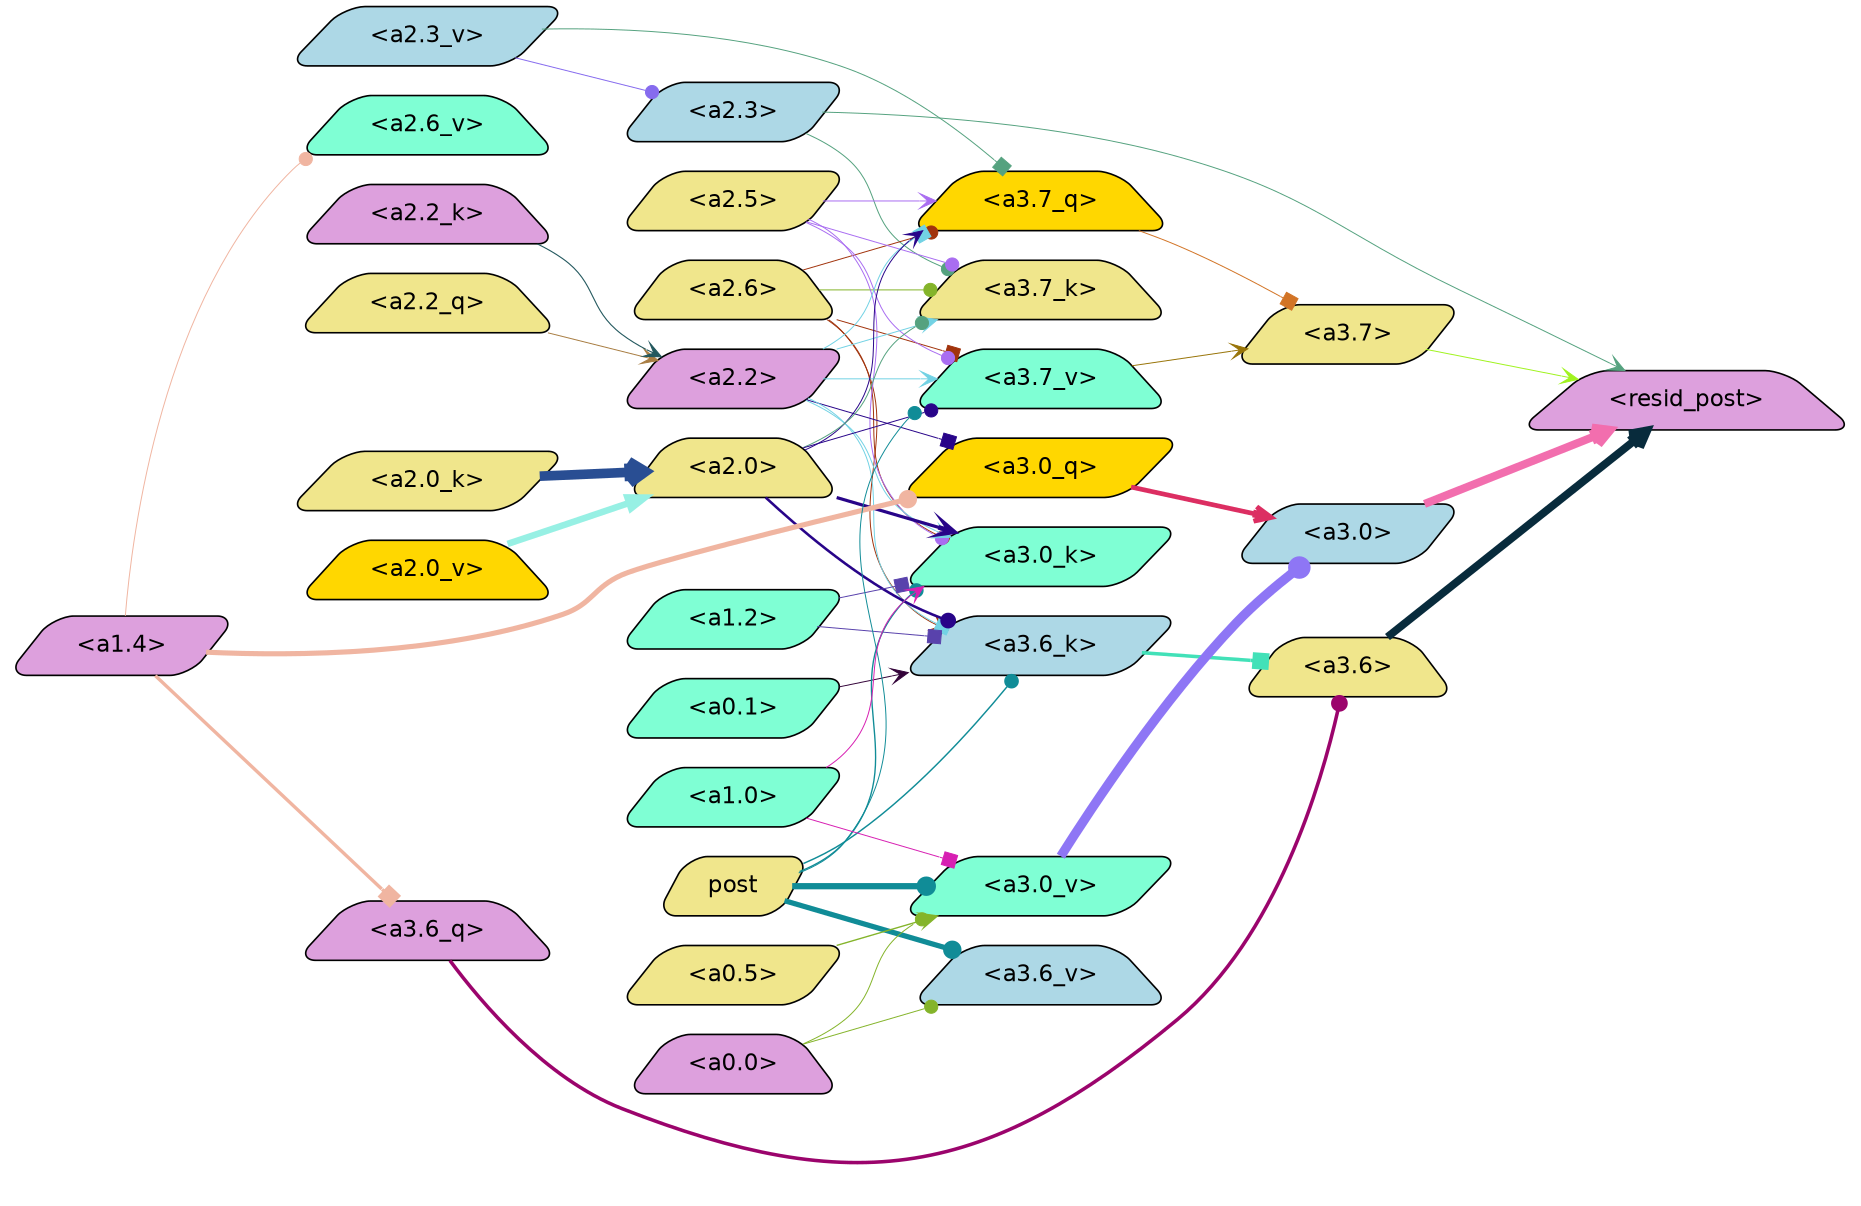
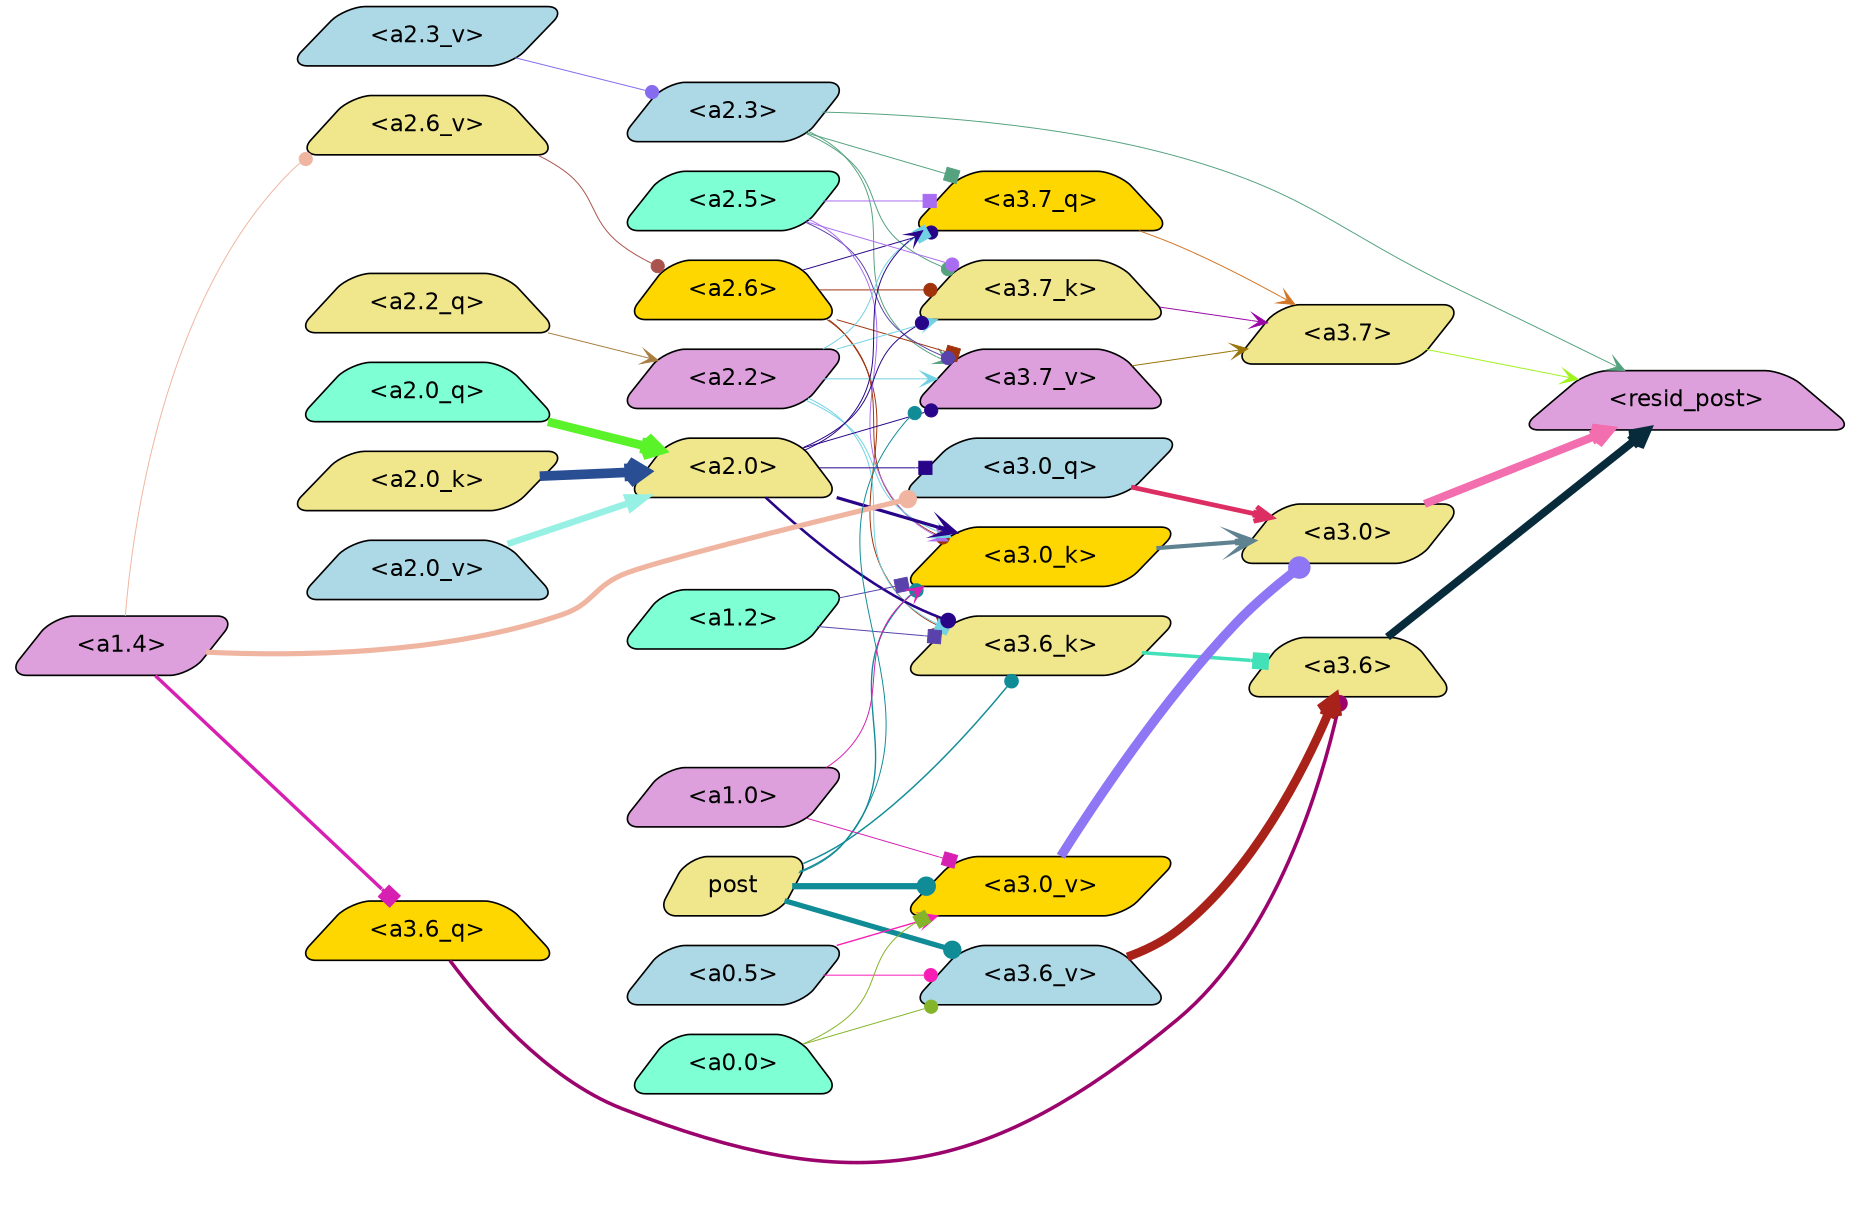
edge "<a2.3_v>" -> "<a3.7_q>": now "<a2.3>" -> "<a3.7_q>"
node "<a2.6_v>": fillcolor aquamarine -> khaki
node "<a2.5>": fillcolor khaki -> aquamarine
edge "<a2.5>" -> "<a3.7_q>": arrowhead vee -> box
edge "<a2.6_v>" -> "<a2.6>": added
node "<a2.2_k>": removed
edge "<a2.3>" -> "<a3.7_v>": added
edge "<a2.6>" -> "<a3.7_q>": color #a1330c -> #280489
edge "<a3.7_q>" -> "<a3.7>": arrowhead box -> vee
node "<a2.6>": fillcolor khaki -> gold
edge "<a2.6>" -> "<a3.7_k>": color #84b42a -> #a1330c
edge "<a3.7_k>" -> "<a3.7>": added
edge "<a2.5>" -> "<a3.7_v>": color #a96df1 -> #5942ac
edge "<a2.5>" -> "<a3.0_k>": arrowhead dot -> vee
node "<a3.7_v>": fillcolor aquamarine -> plum
node "<a2.0_q>": added
edge "<a2.0>" -> "<a3.7_k>": color #55a27f -> #280489
edge "<a2.2>" -> "<a3.0_q>": now "<a2.0>" -> "<a3.0_q>"
node "<a3.0_q>": fillcolor gold -> lightblue
node "<a3.0>": fillcolor lightblue -> khaki
edge "<a3.0_k>" -> "<a3.0>": added
node "<a3.0_k>": fillcolor aquamarine -> gold
node "<a2.0_v>": fillcolor gold -> lightblue
node "<a3.6_k>": fillcolor lightblue -> khaki
node "<a0.1>": removed
edge "<a1.4>" -> "<a3.6_q>": color #f0b5a1 -> #d71fb2
node "<a1.0>": fillcolor aquamarine -> plum
edge "<a3.6_v>" -> "<a3.6>": added
node "<a3.0_v>": fillcolor aquamarine -> gold
node "<a3.6_q>": fillcolor plum -> gold
edge "<a0.5>" -> "<a3.0_v>": color #84b42a -> #f81eb4
node "<a0.5>": fillcolor khaki -> lightblue
edge "<a0.5>" -> "<a3.6_v>": added
edge "<a0.0>" -> "<a3.0_v>": arrowhead dot -> box
node "<a0.0>": fillcolor plum -> aquamarine
